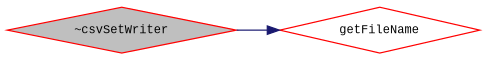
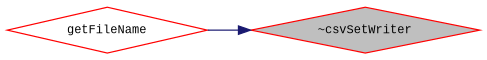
edge "~csvSetWriter" -> "getFileName": reversed
